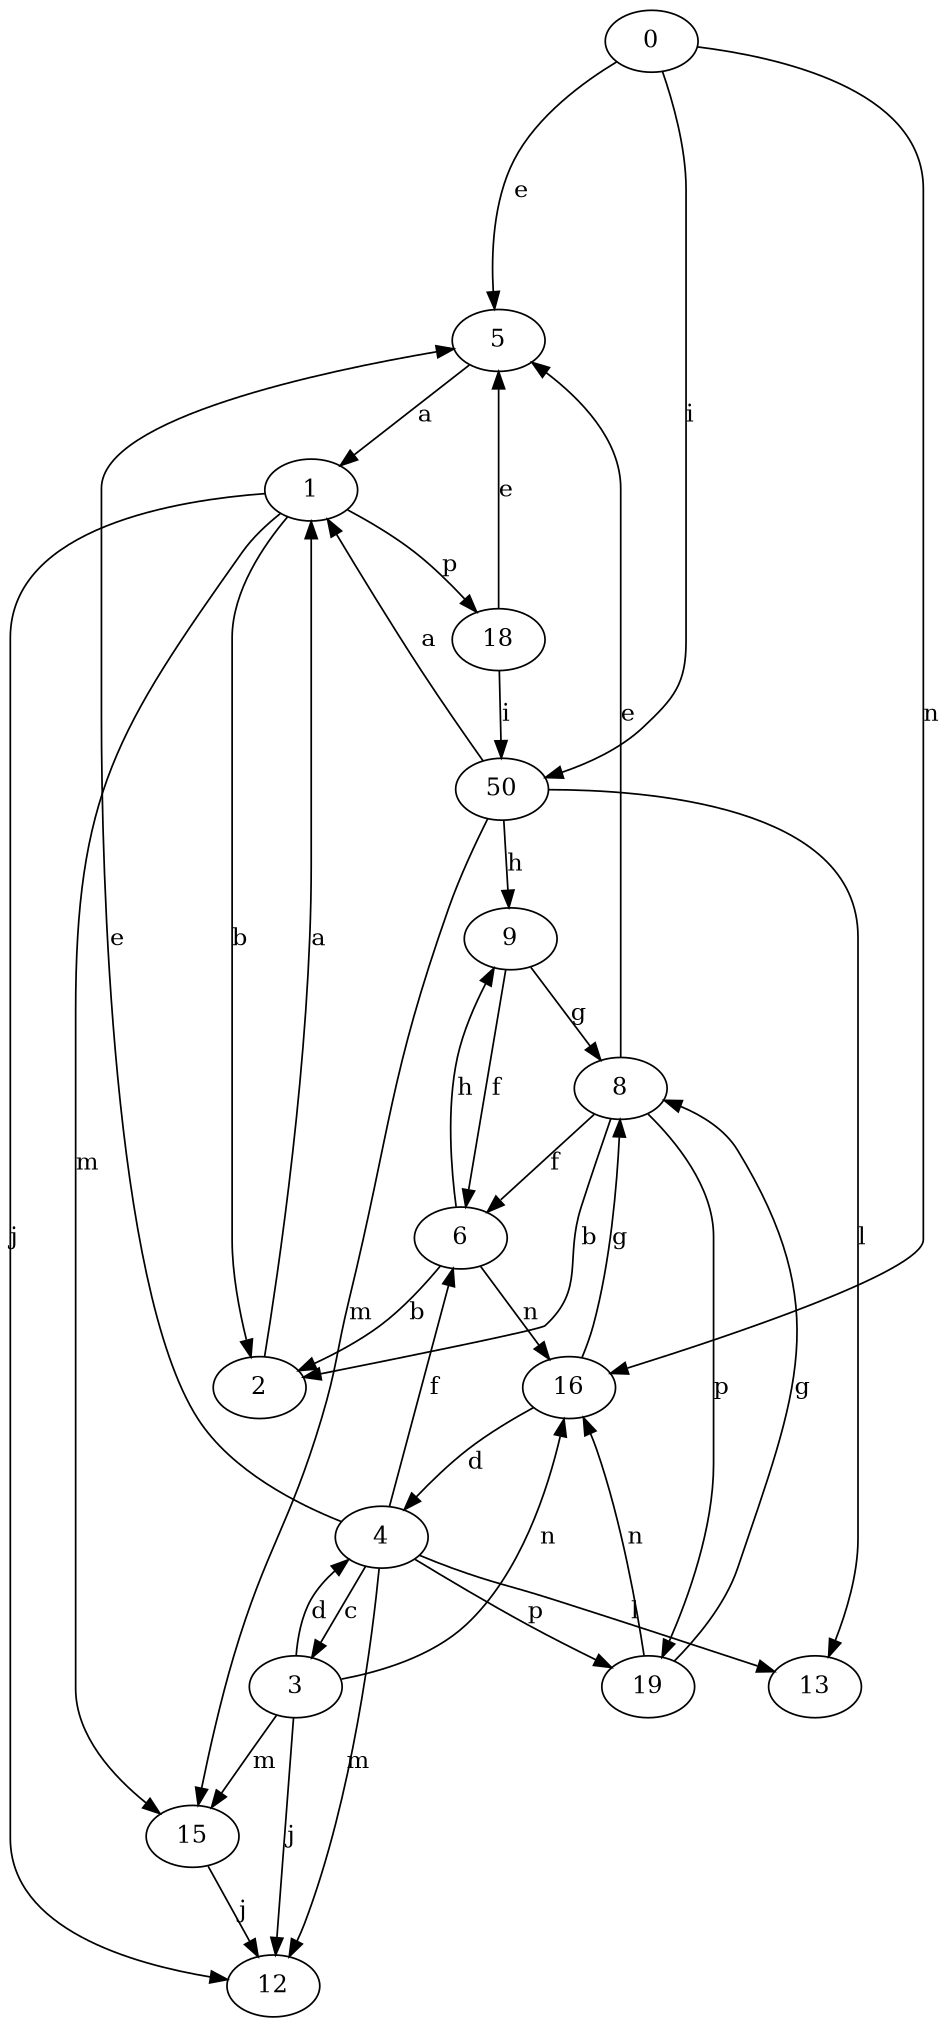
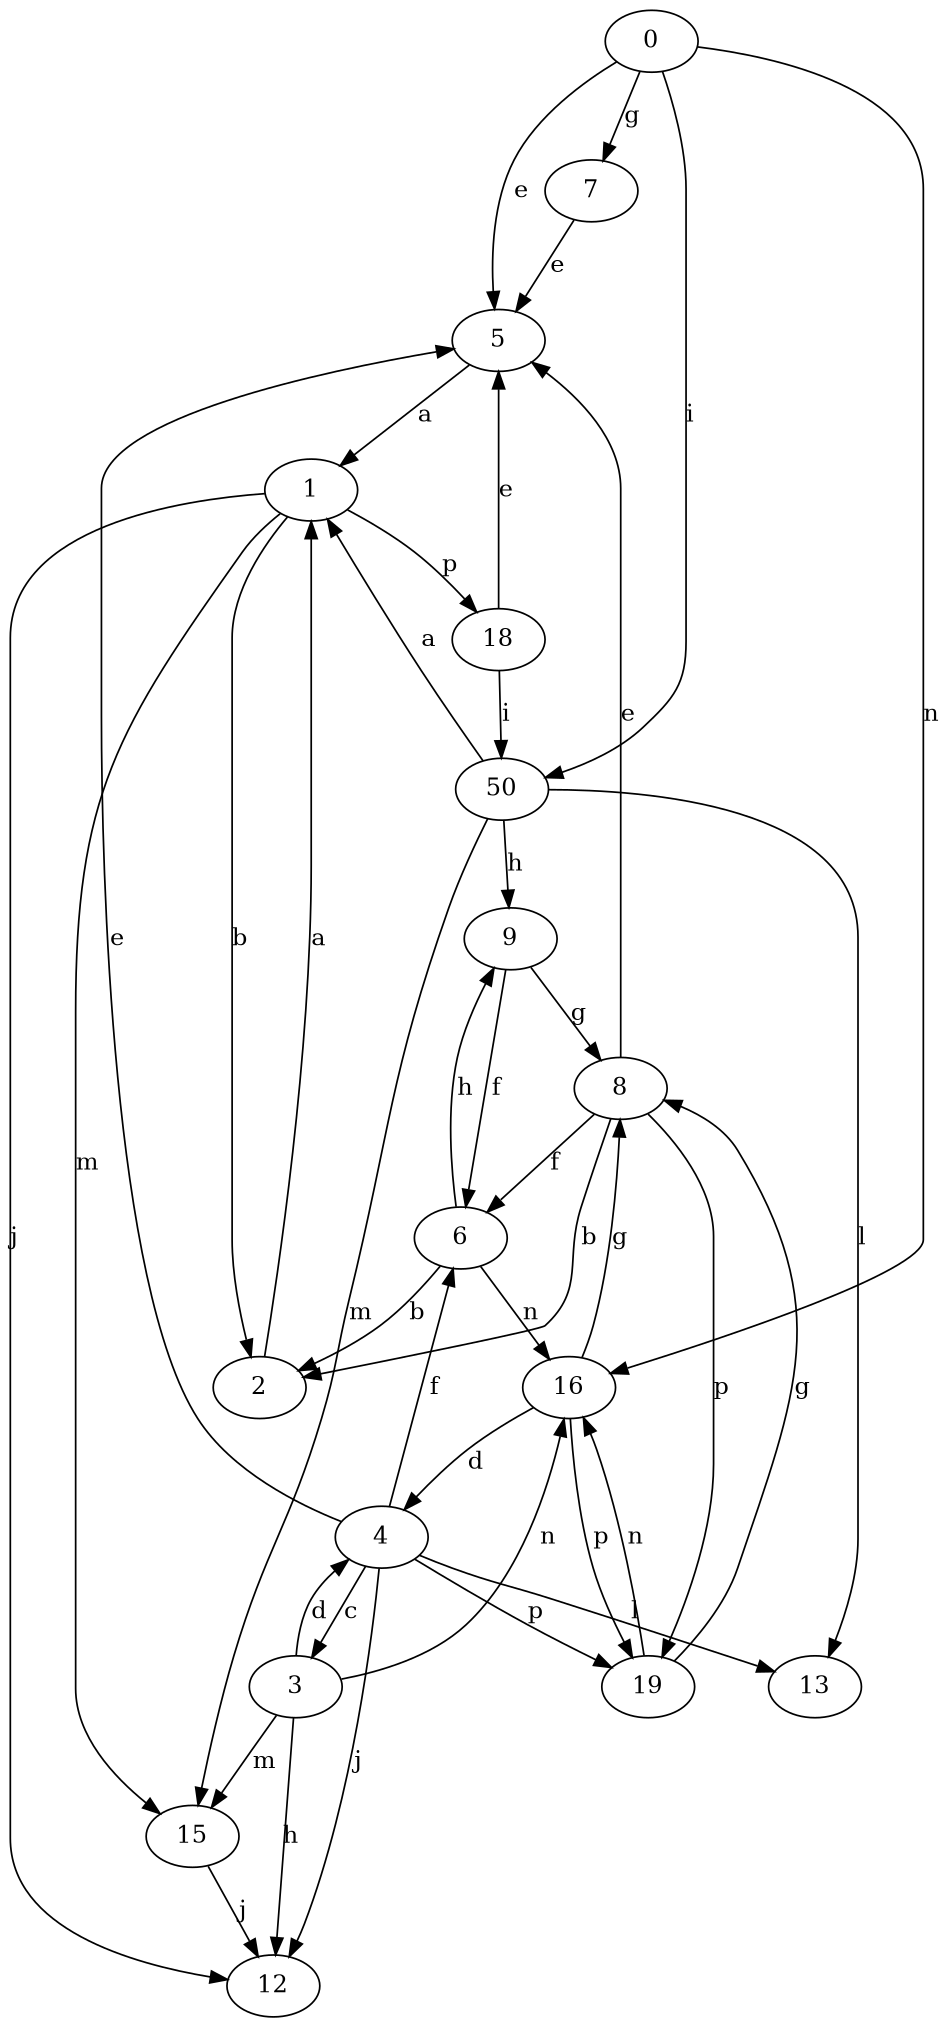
node "7": added
edge "16" -> "19": added, label "p"
edge "4" -> "12": label "m" -> "j"
edge "3" -> "12": label "j" -> "h"
